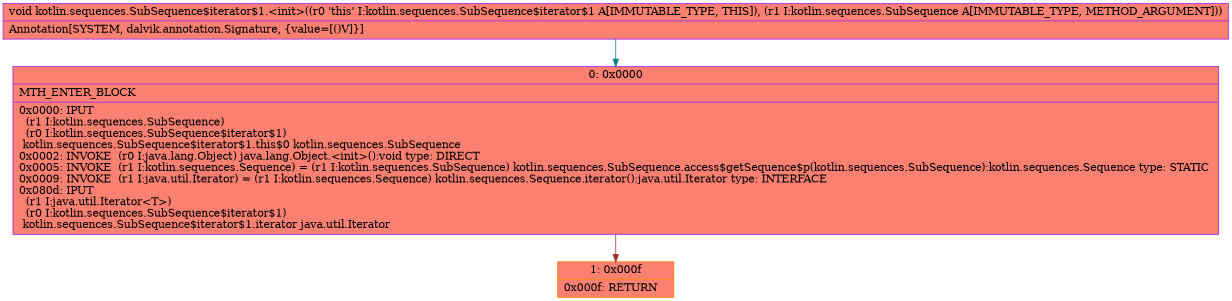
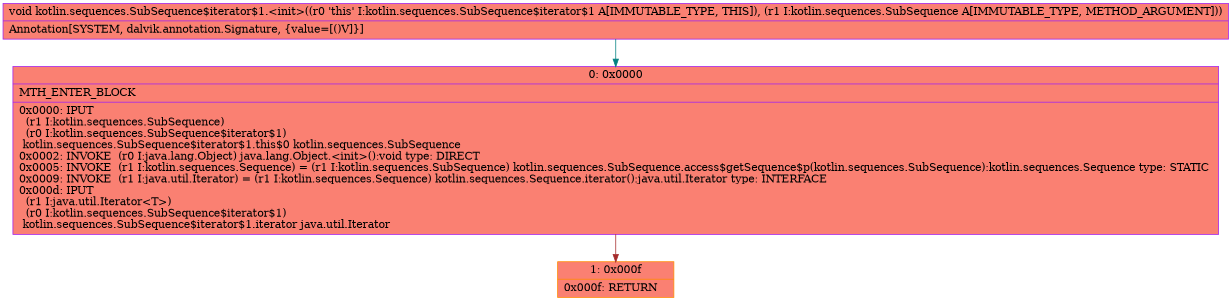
node "0: 0x0000": text "0x080d: IPUT" -> "0x000d: IPUT"
